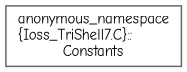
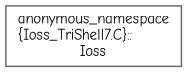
node "anonymous_namespace {Ioss_TriShell7.C}:: Constants": label "anonymous_namespace {Ioss_TriShell7.C}:: Constants" -> "anonymous_namespace {Ioss_TriShell7.C}:: Ioss"
